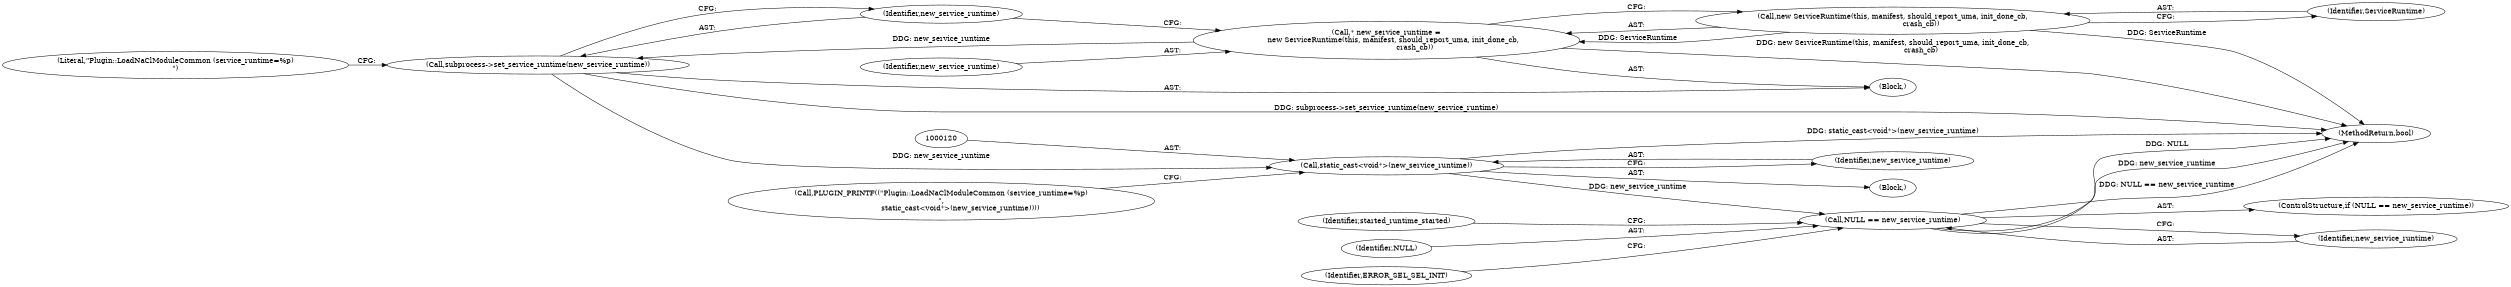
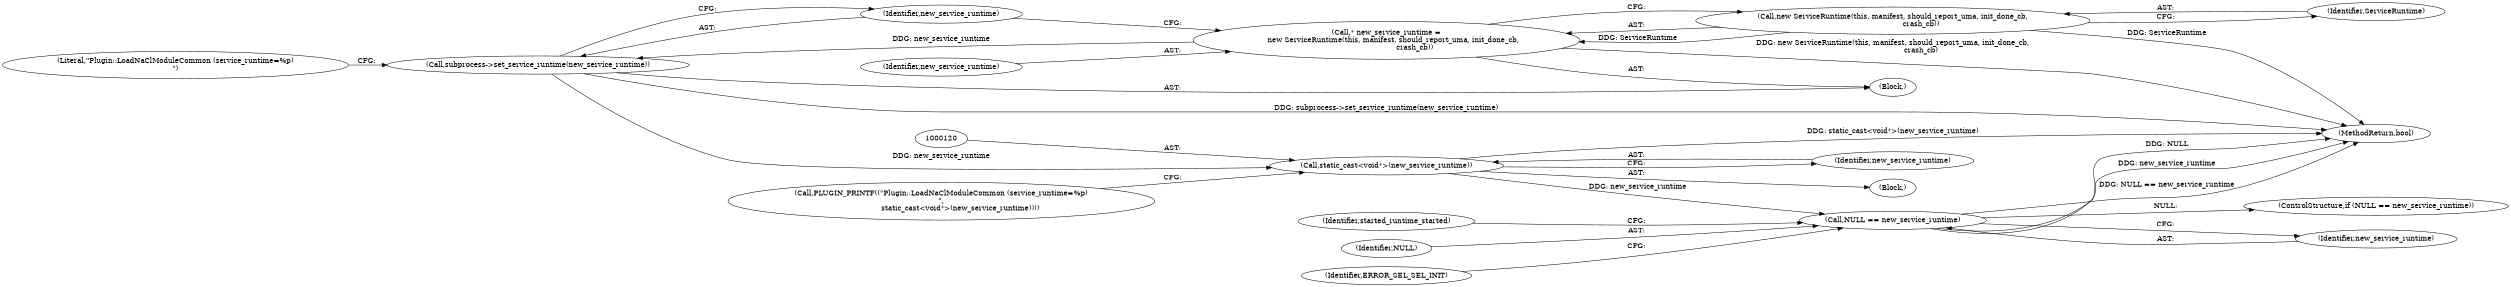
edge "(Call,NULL == new_service_runtime)" -> "(ControlStructure,if (NULL == new_service_runtime))": label "AST: " -> "NULL: "
